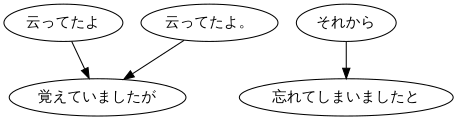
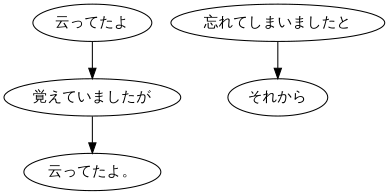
edge "それから" -> "忘れてしまいましたと": reversed
edge "云ってたよ。" -> "覚えていましたが": reversed
